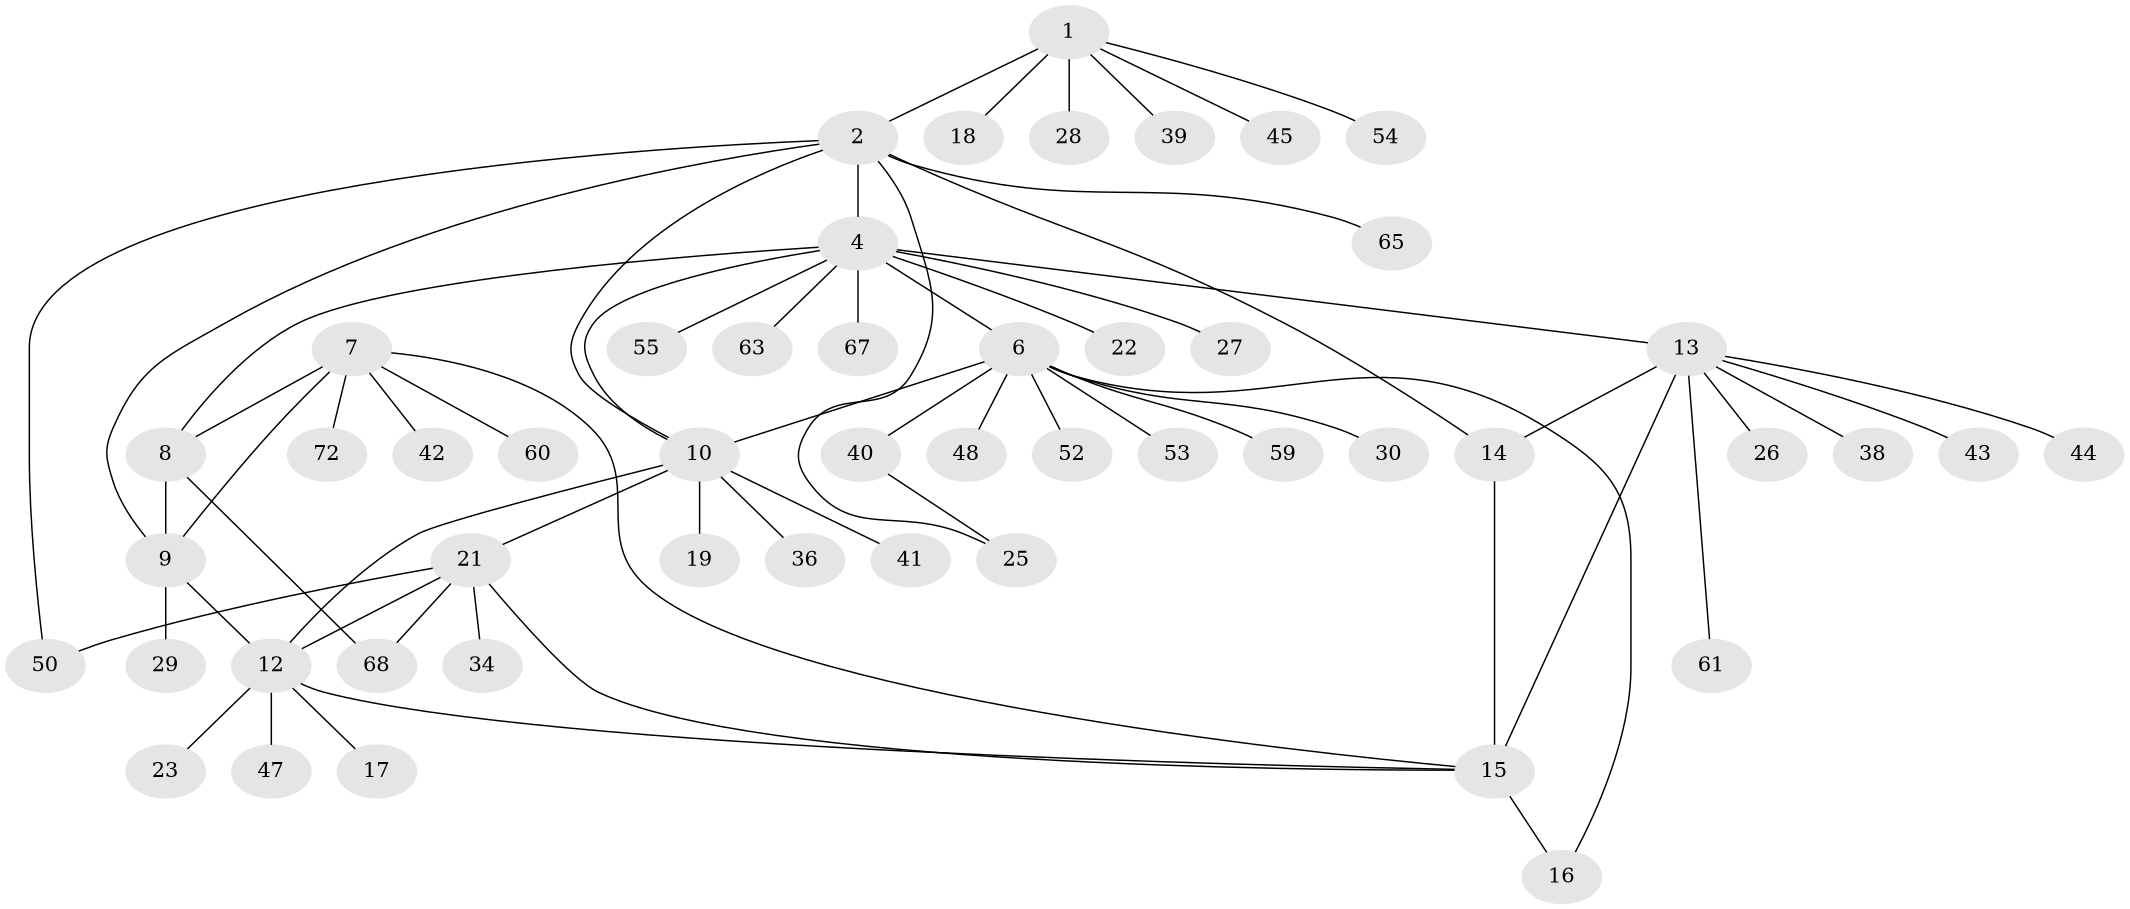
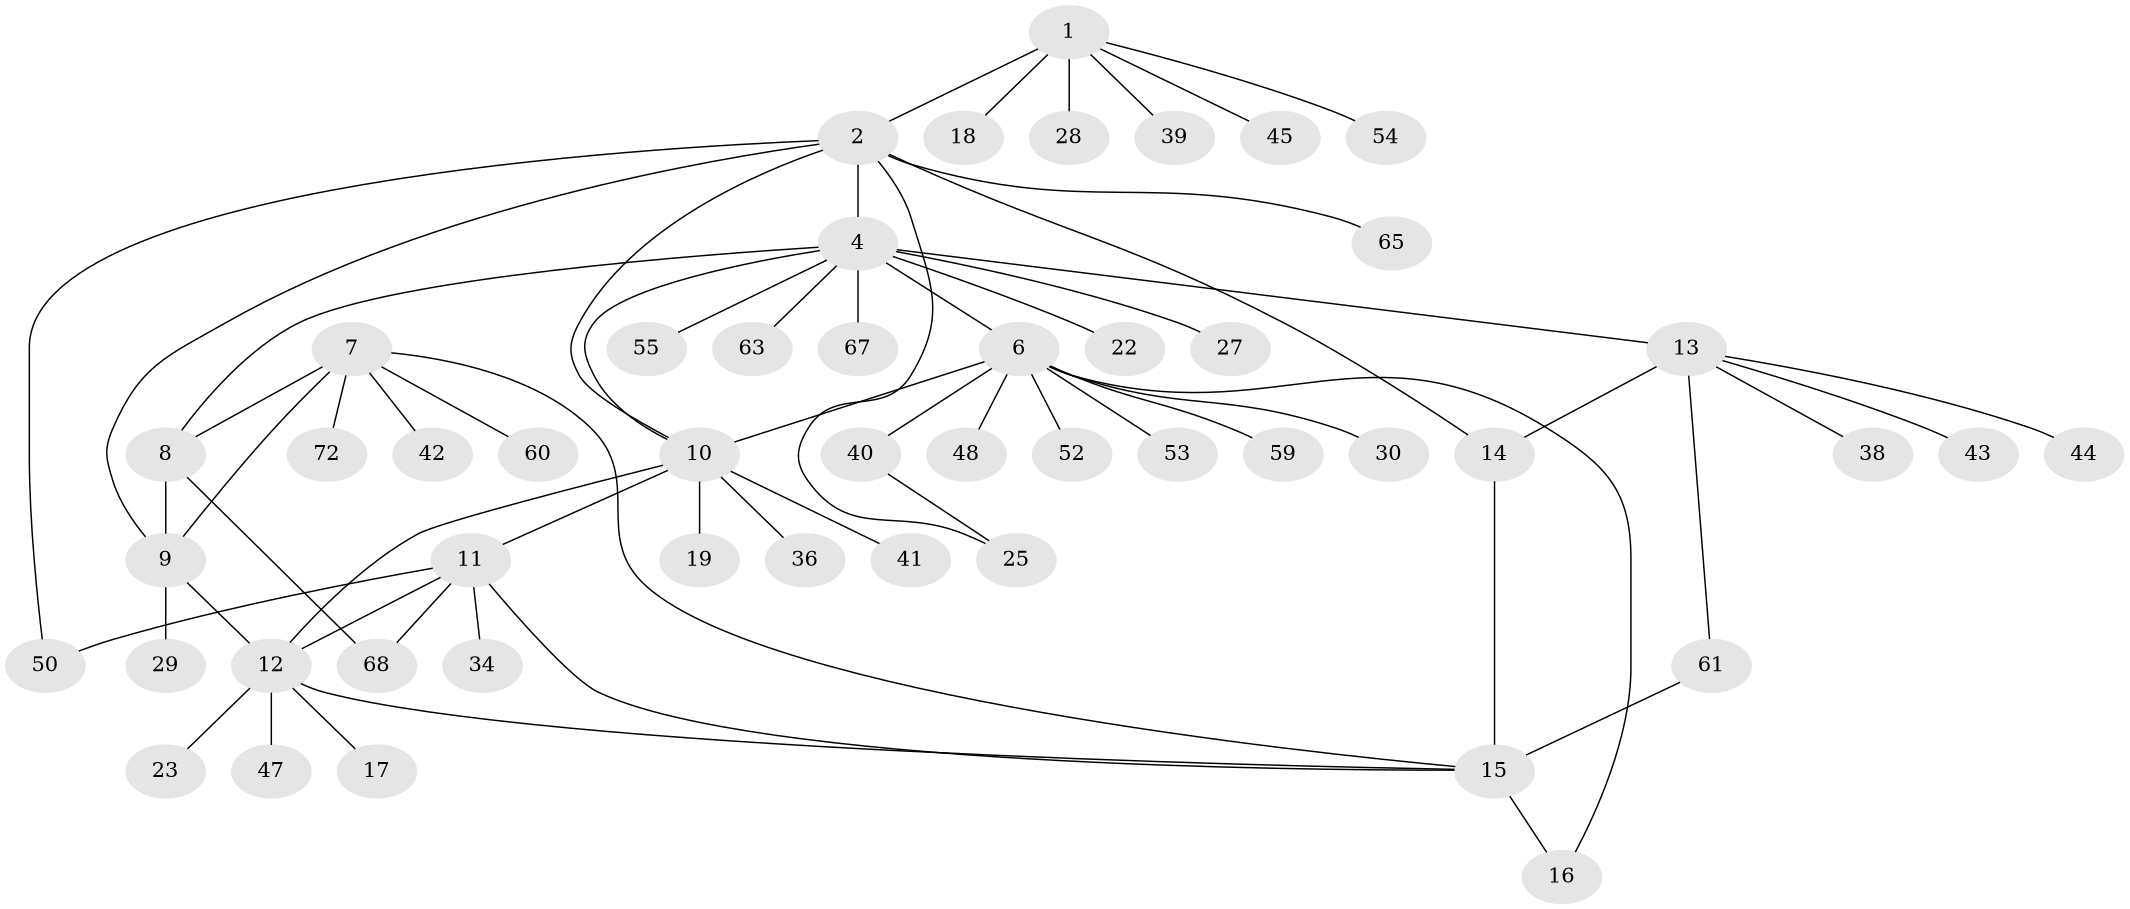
node "26": removed
node "21": label "21" -> "11"
edge "13" -- "15": now "61" -- "15"
